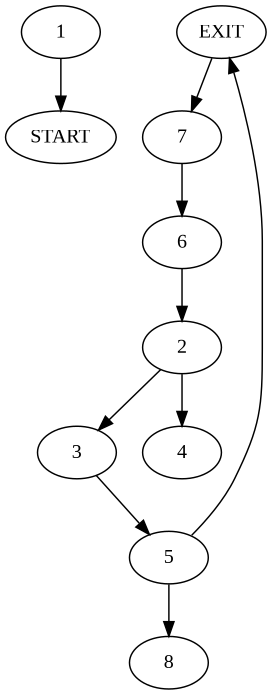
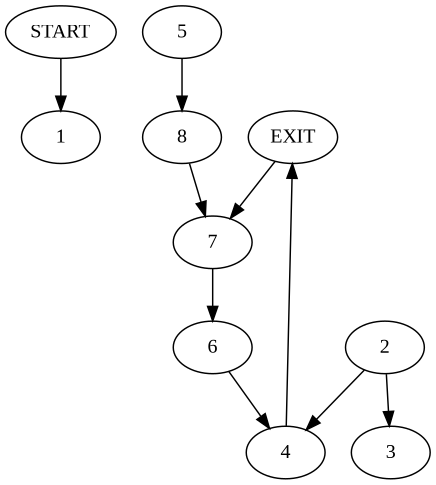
edge "1" -> "START": reversed
edge "8" -> "7": added
edge "6" -> "2": now "6" -> "4"
edge "5" -> "EXIT": now "4" -> "EXIT"
edge "3" -> "5": removed
